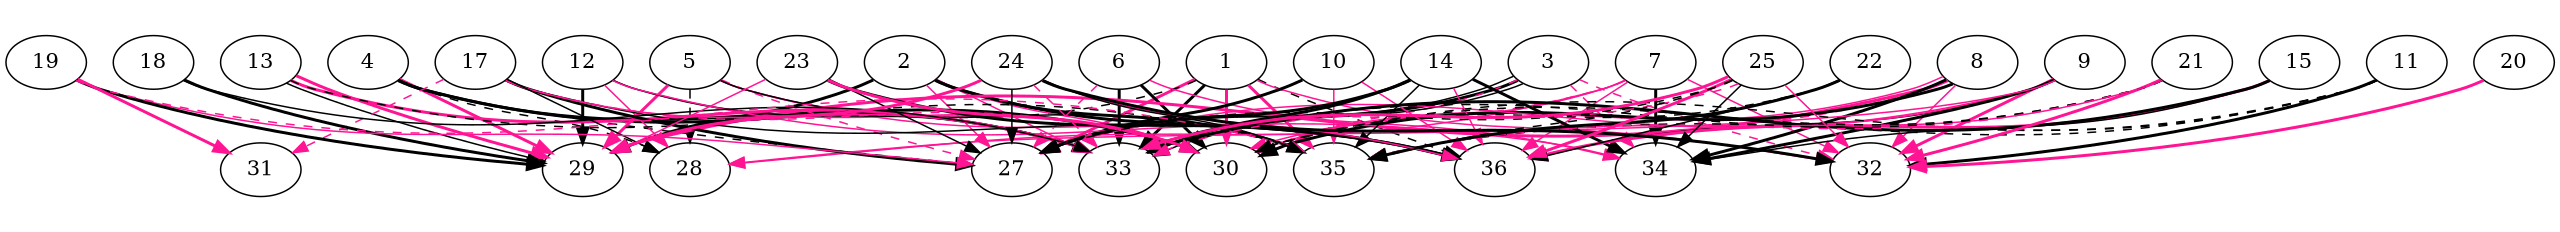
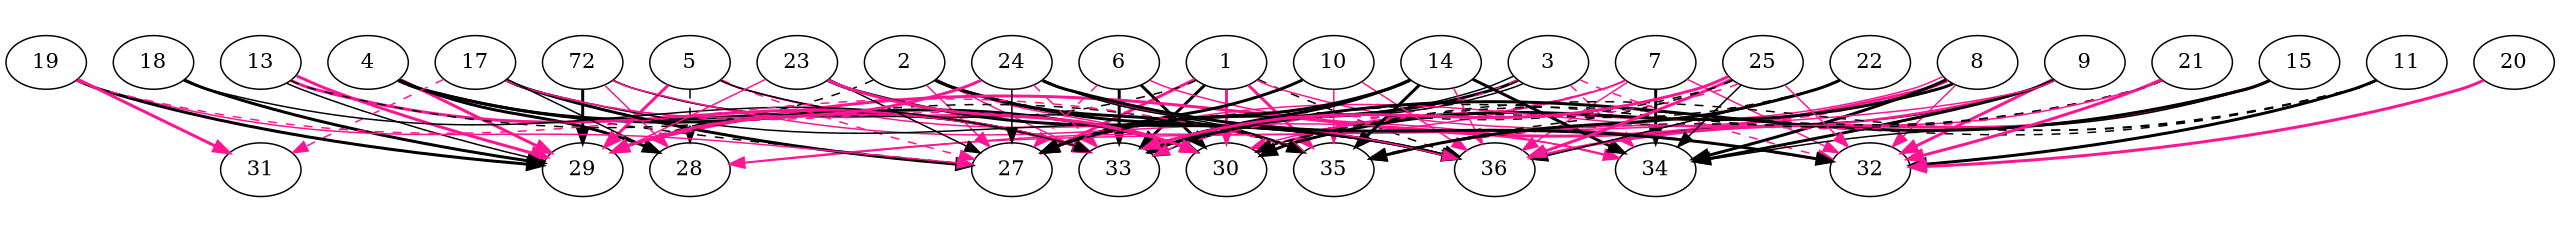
node "12": label "12" -> "72"
edge "14" -> "35": style solid -> bold
edge "4" -> "28": style dashed -> bold
edge "2" -> "29": style bold -> dashed
